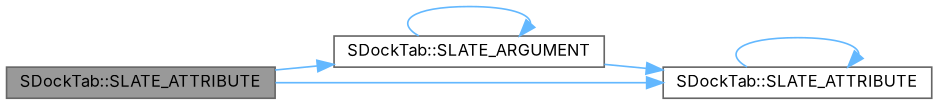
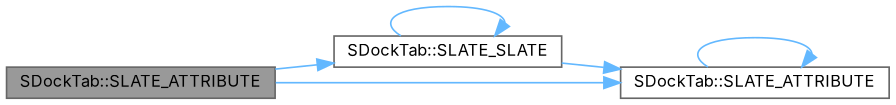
node "SDockTab::SLATE_ARGUMENT": label "SDockTab::SLATE_ARGUMENT" -> "SDockTab::SLATE_SLATE"
